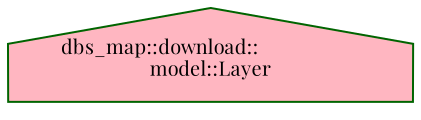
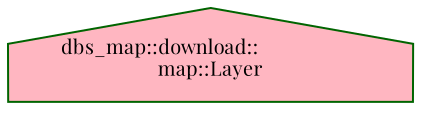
node "dbs_map::download:: model::Layer": label "dbs_map::download:: model::Layer" -> "dbs_map::download:: map::Layer"
